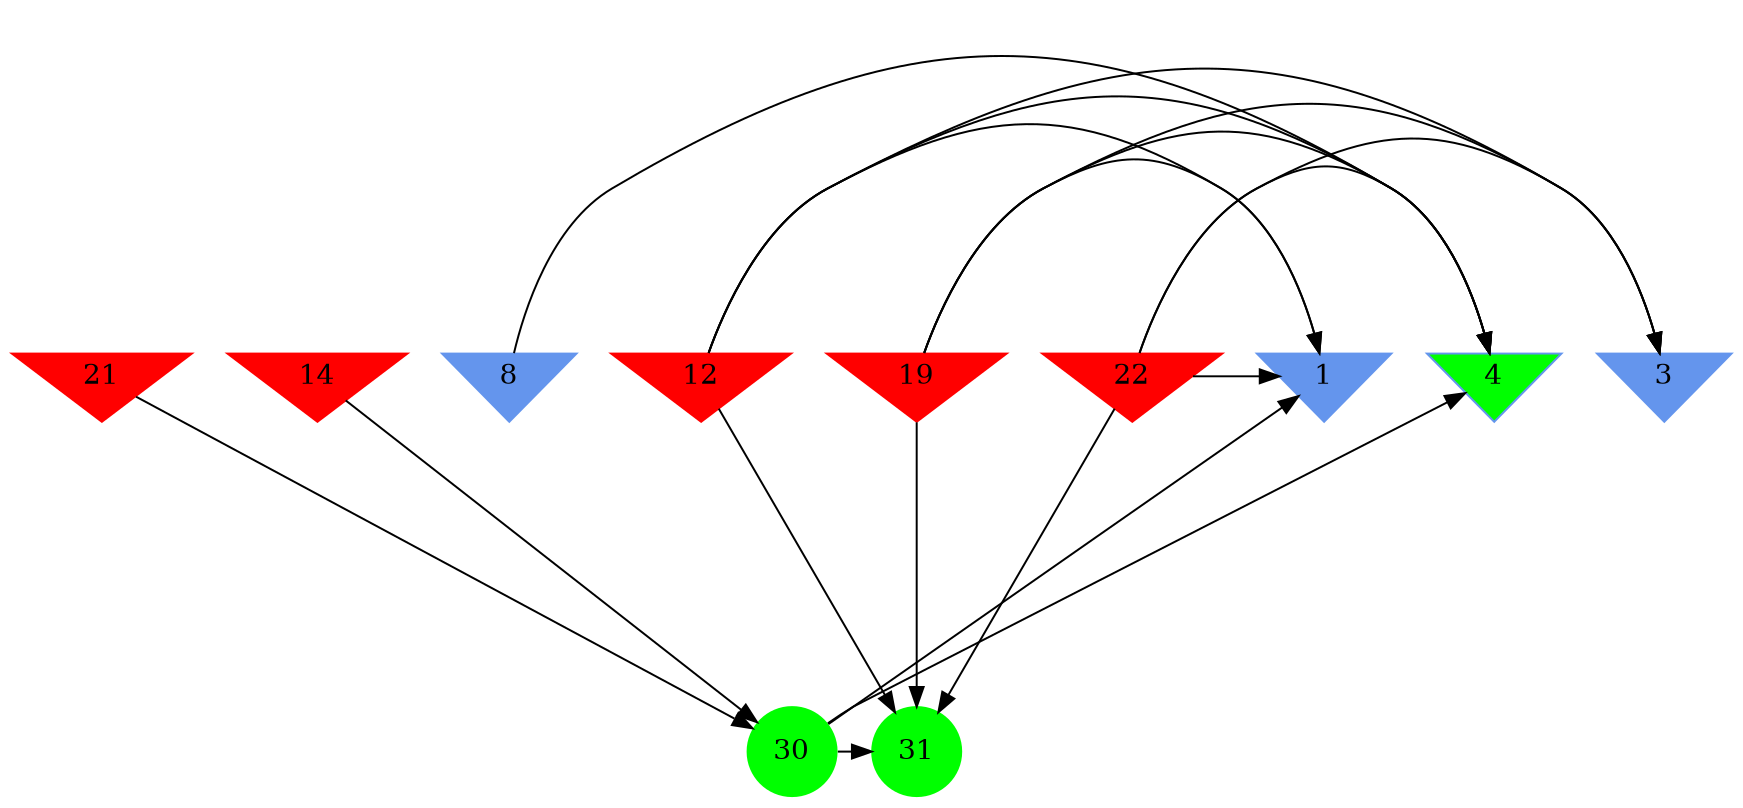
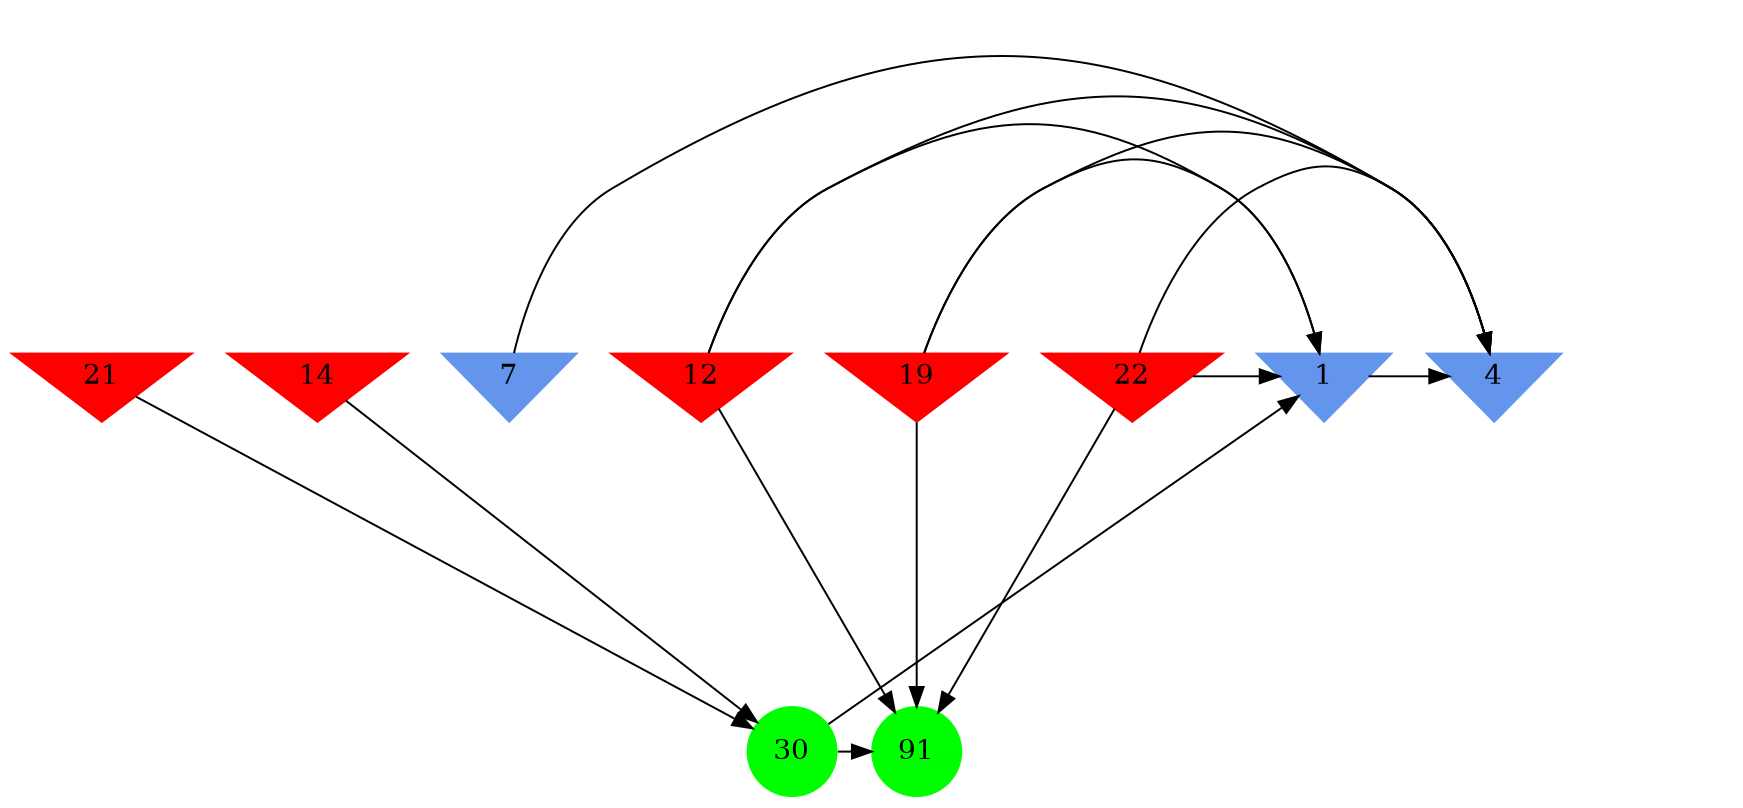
node "8": label "8" -> "7"
node "4": fillcolor green -> cornflowerblue
node "3": removed
edge "30" -> "4": now "1" -> "4"
node "31": label "31" -> "91"
